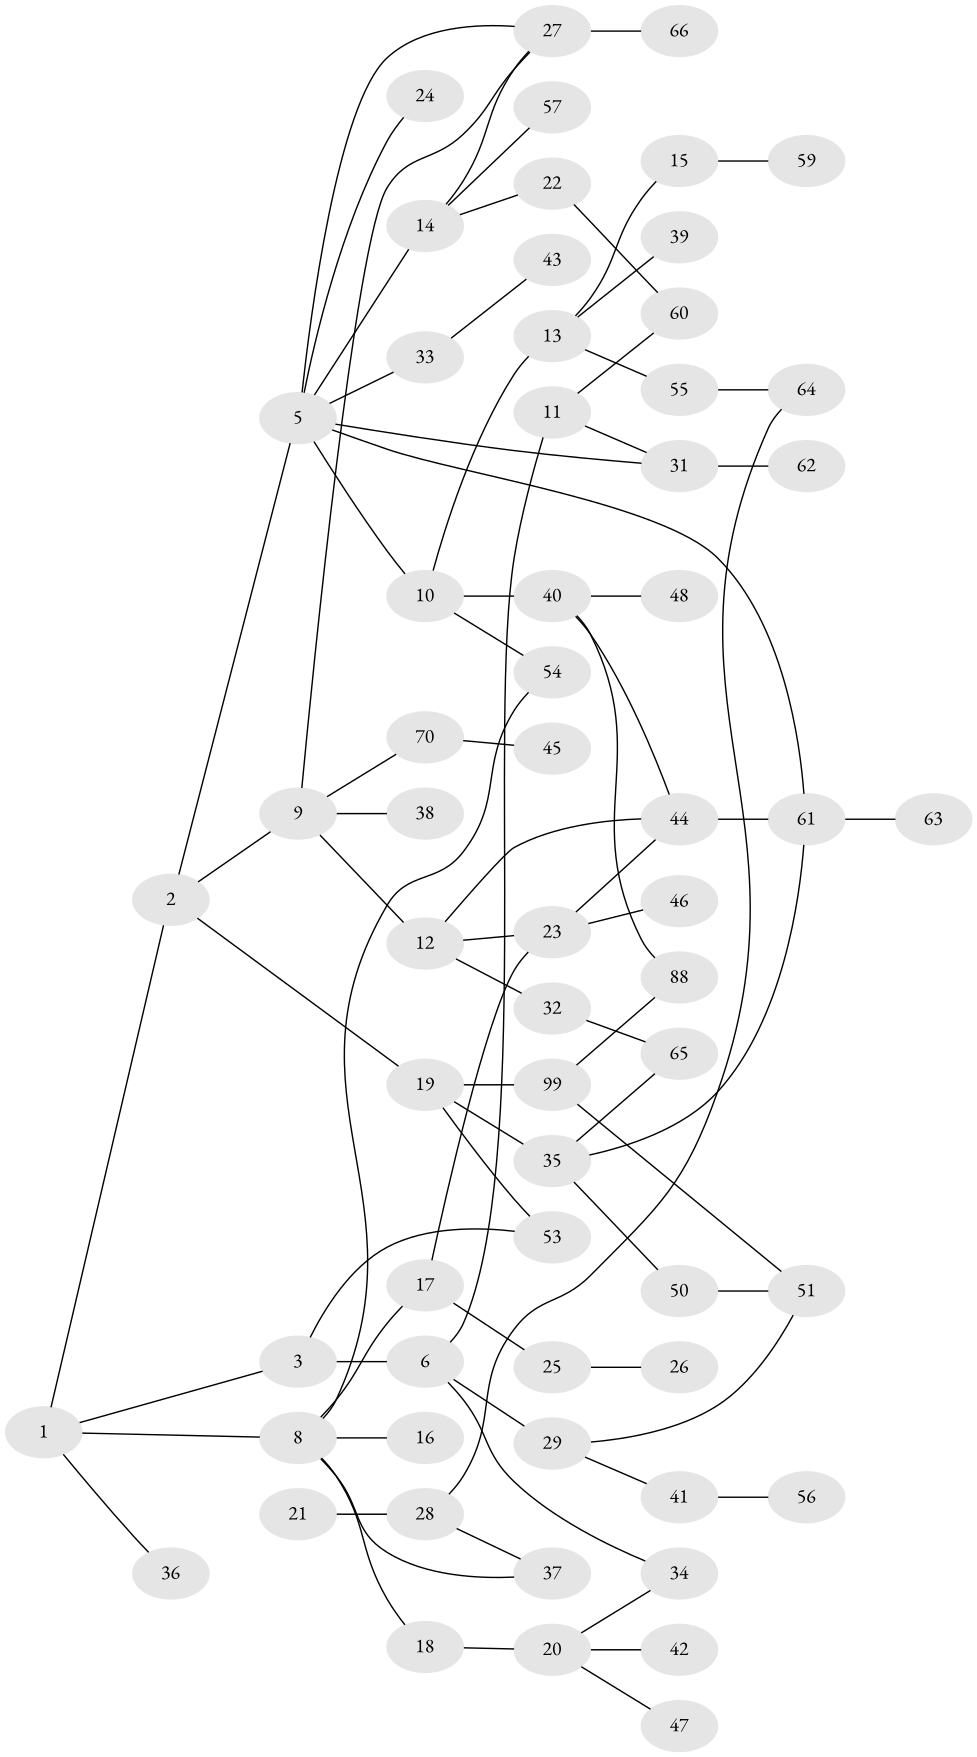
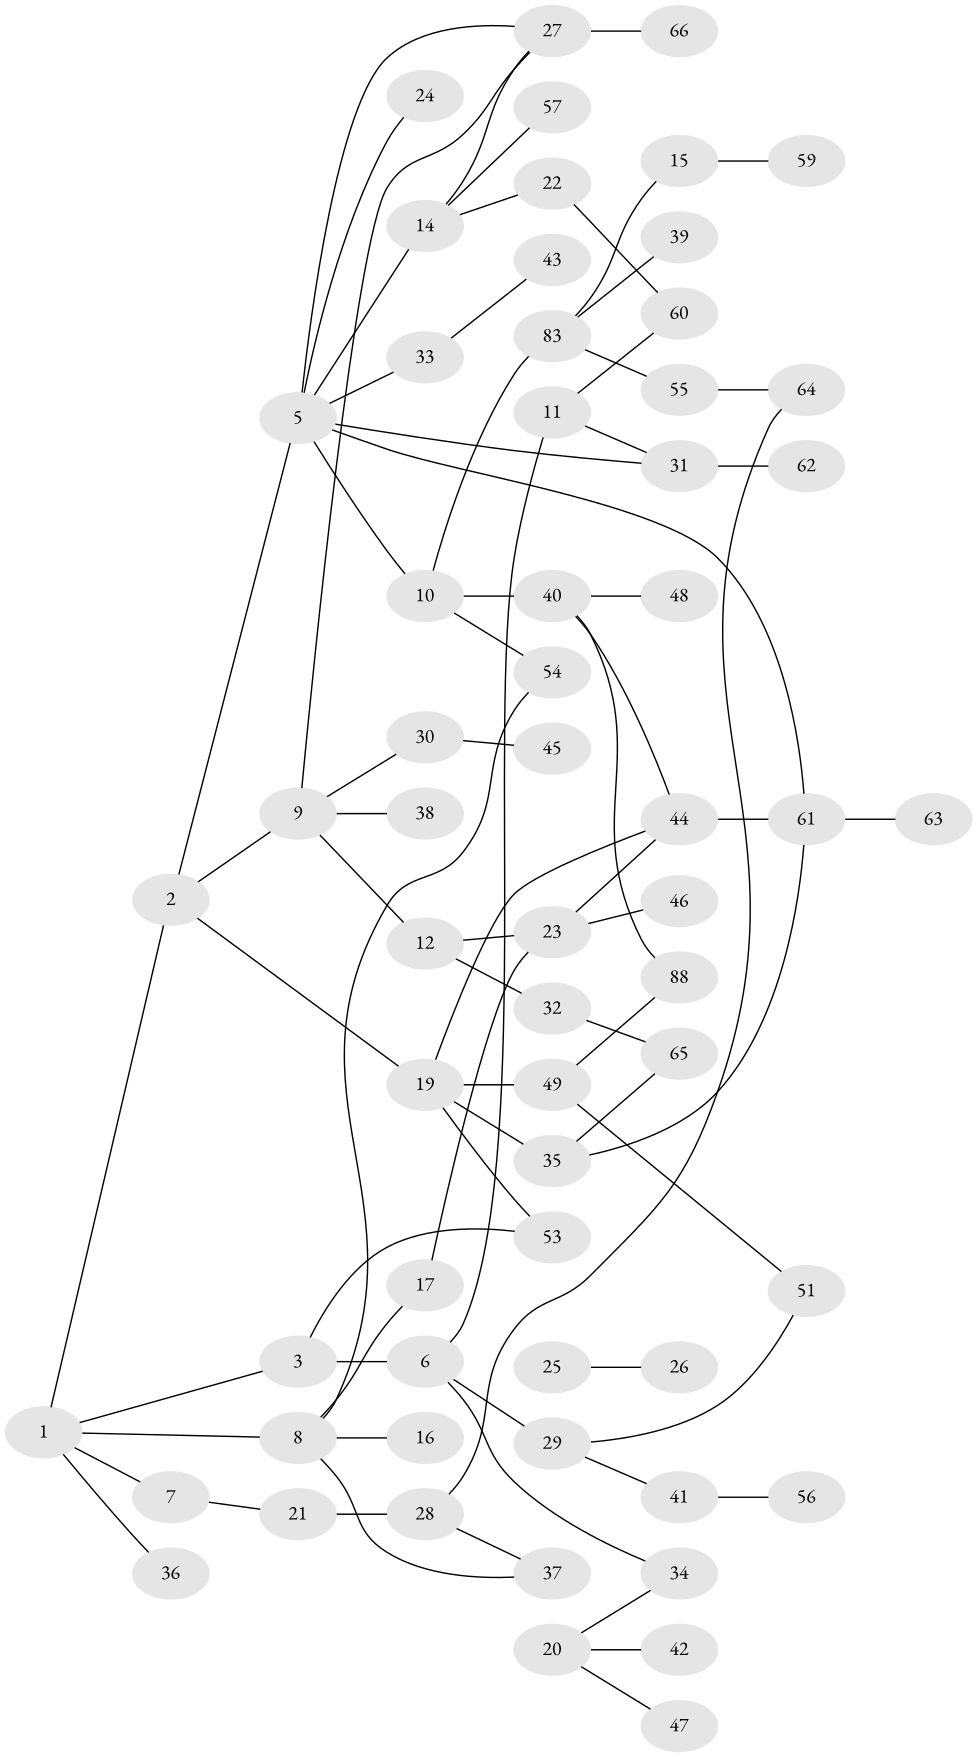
node "13": label "13" -> "83"
node "70": label "70" -> "30"
edge "44" -- "12": now "44" -- "19"
node "99": label "99" -> "49"
node "50": removed
edge "17" -- "25": removed
node "7": added
node "18": removed
